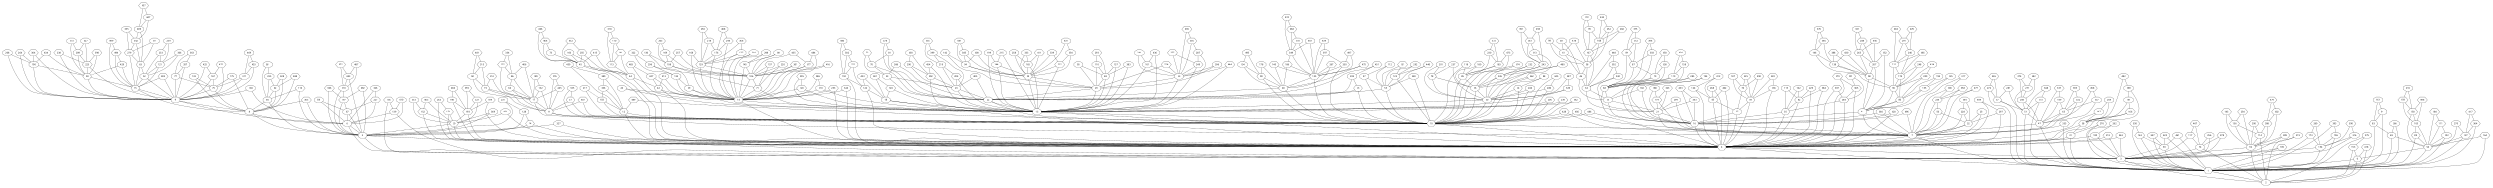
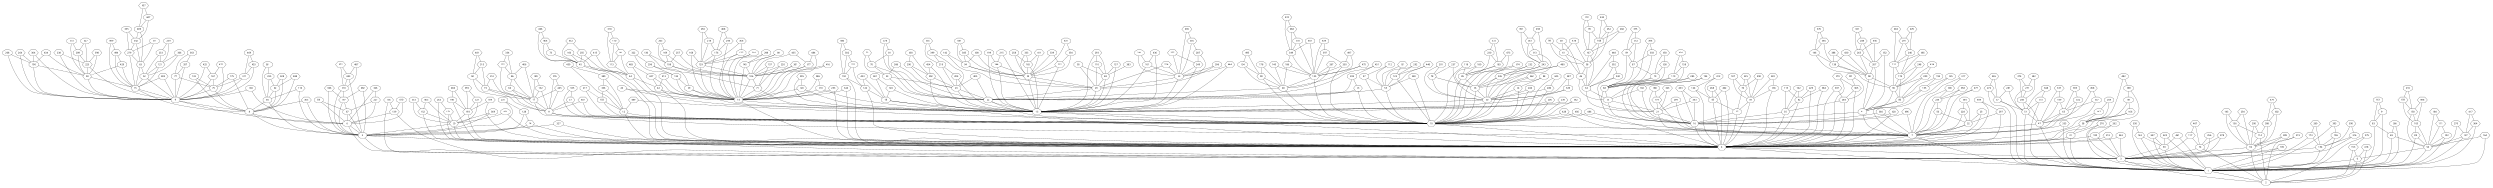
edge "383" -- "13": now "293" -- "13"
